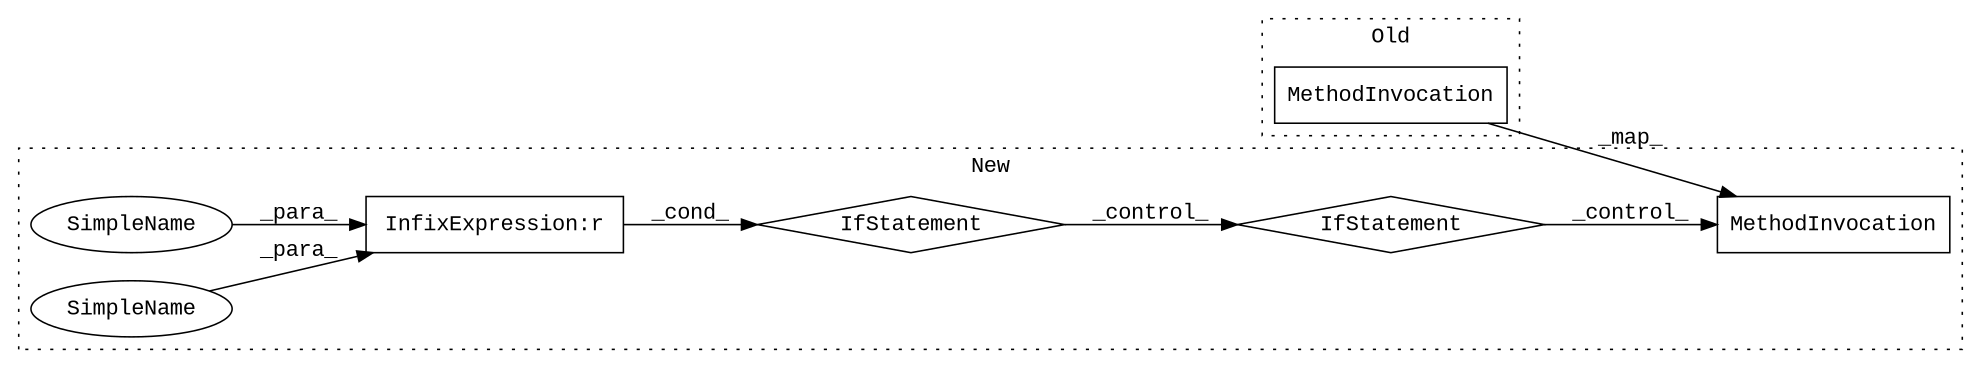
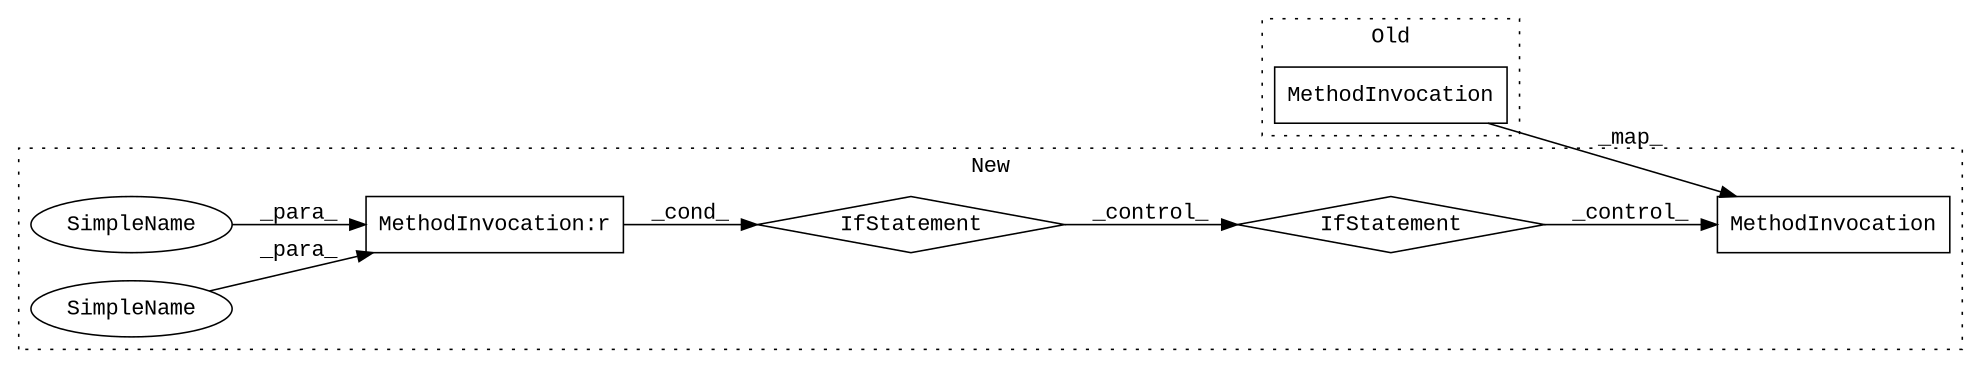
node "InfixExpression:r": label "InfixExpression:r" -> "MethodInvocation:r"
